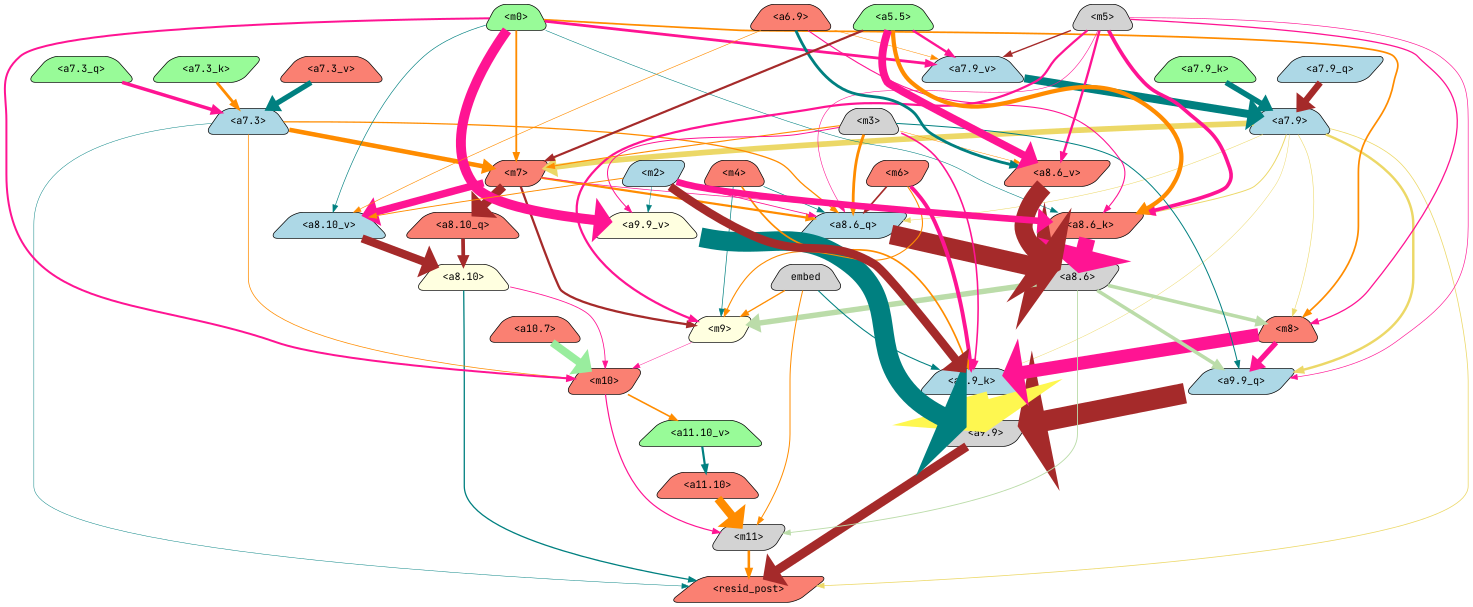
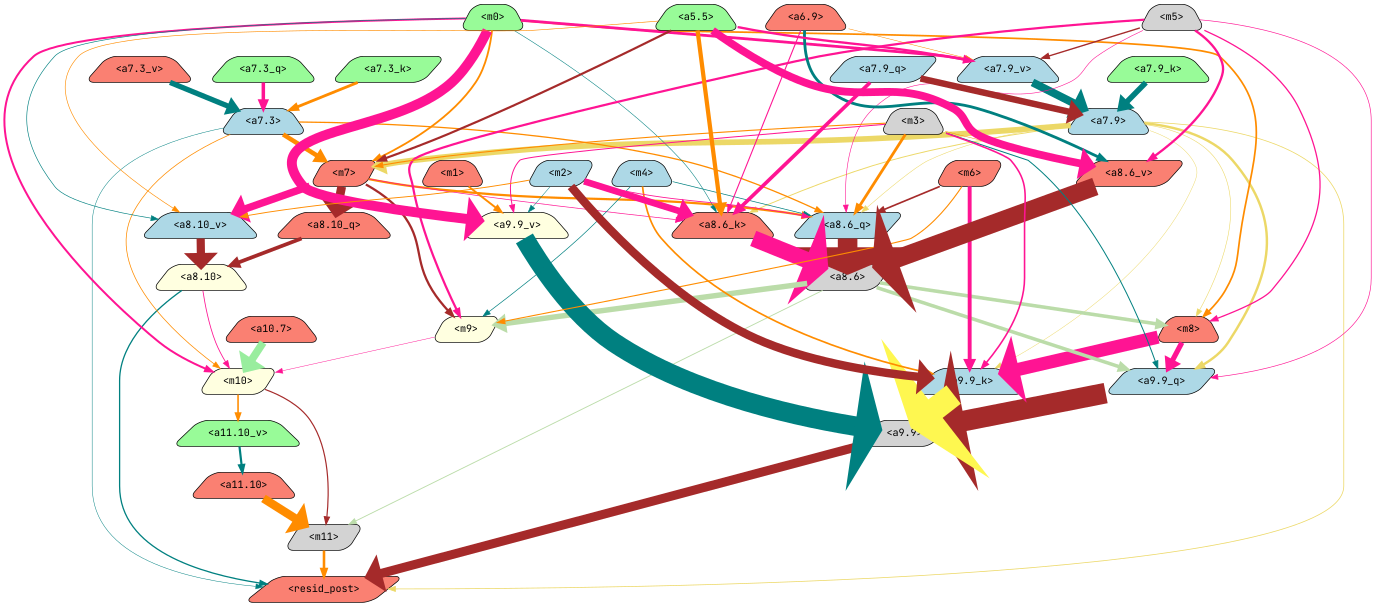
edge "<a6.9>" -> "<a8.10_v>": now "<a5.5>" -> "<a8.10_v>"
edge "<m5>" -> "<a8.6_k>": now "<a7.9_q>" -> "<a8.6_k>"
node "<m1>": added
node "<m4>": fillcolor salmon -> lightblue
node "<a8.6_k>": shape parallelogram -> trapezium
node "embed": removed
node "<m10>": fillcolor salmon -> lightyellow
edge "<m10>" -> "<m11>": color deeppink -> brown
